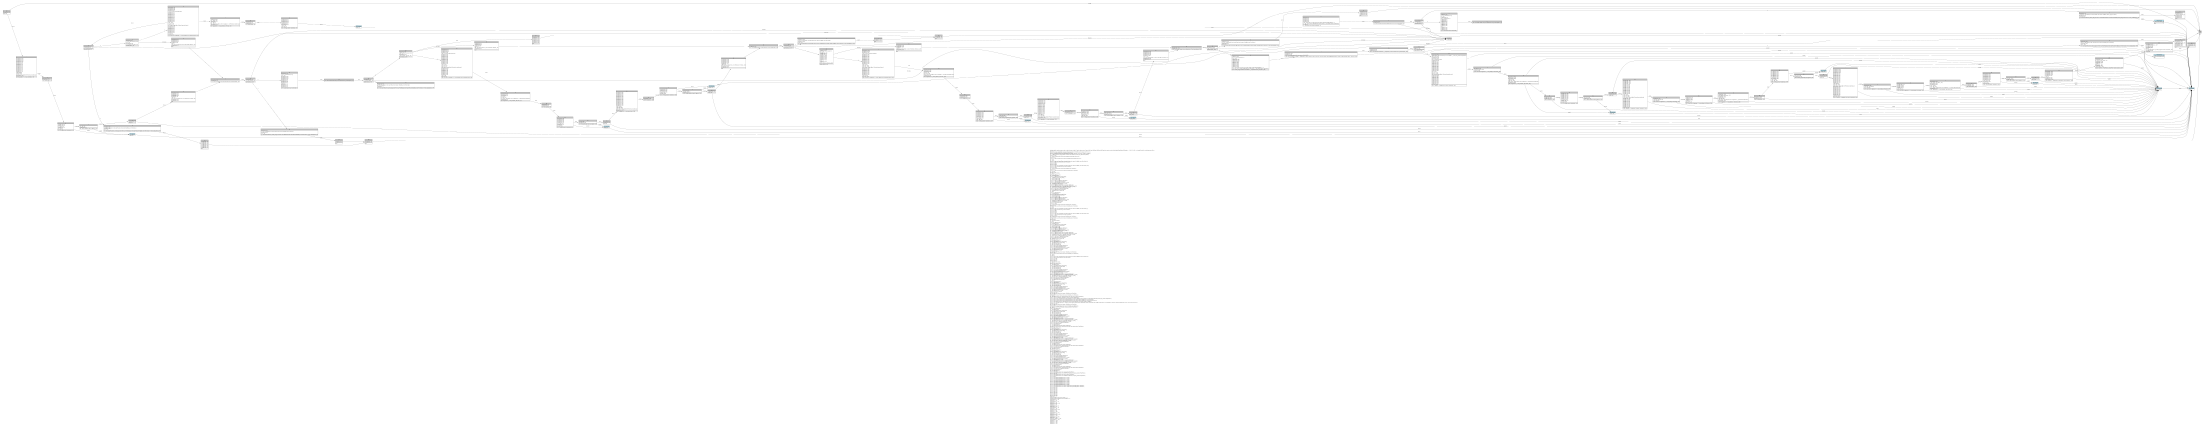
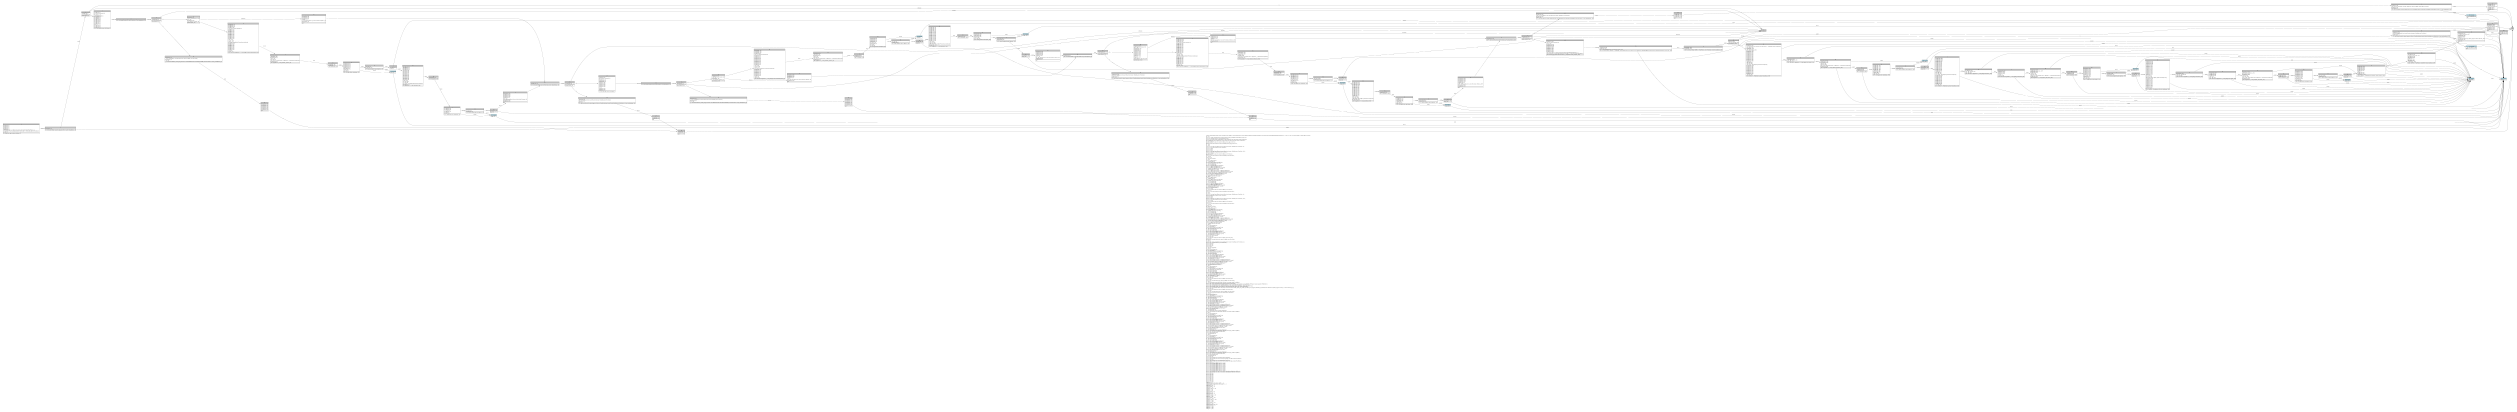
edge "13" -> "8": now "7" -> "8"
edge "32" -> "34": now "33" -> "34"
node "17": added
